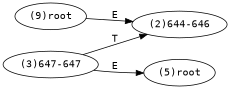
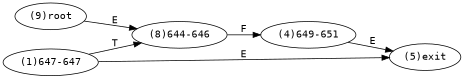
node "(2)644-646": label "(2)644-646" -> "(8)644-646"
node "(4)649-651": added
node "(3)647-647": label "(3)647-647" -> "(1)647-647"
node "(5)root": label "(5)root" -> "(5)exit"
